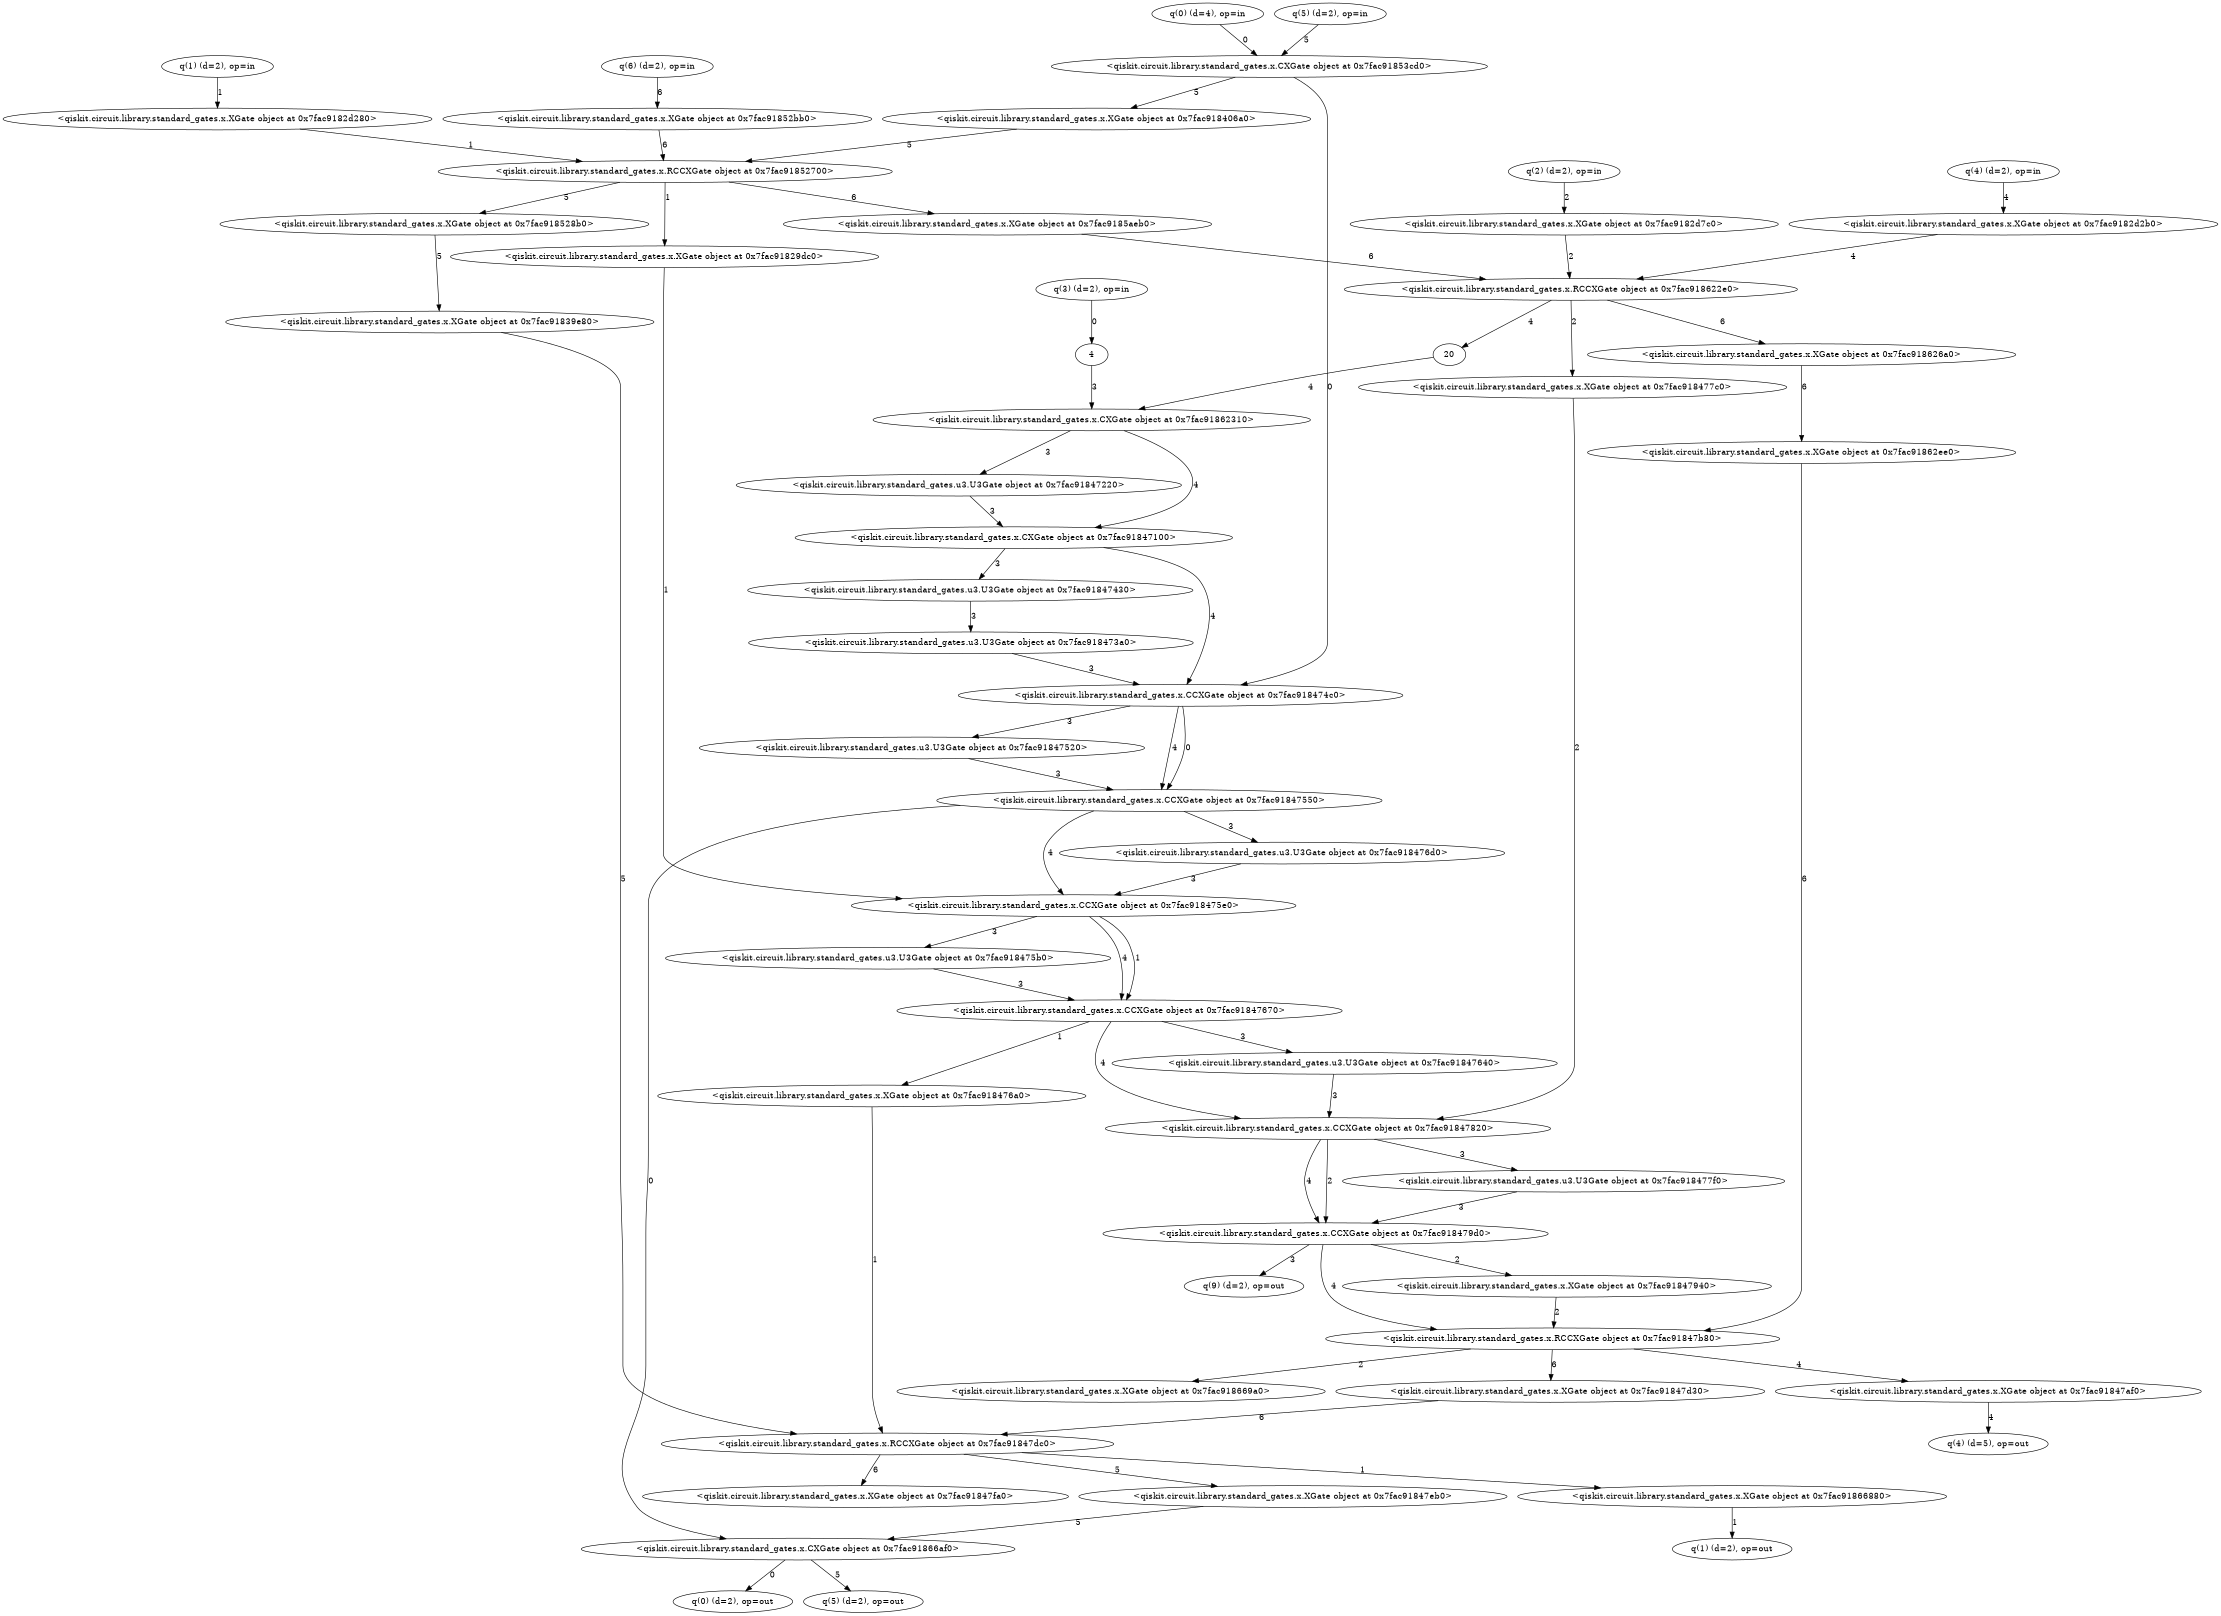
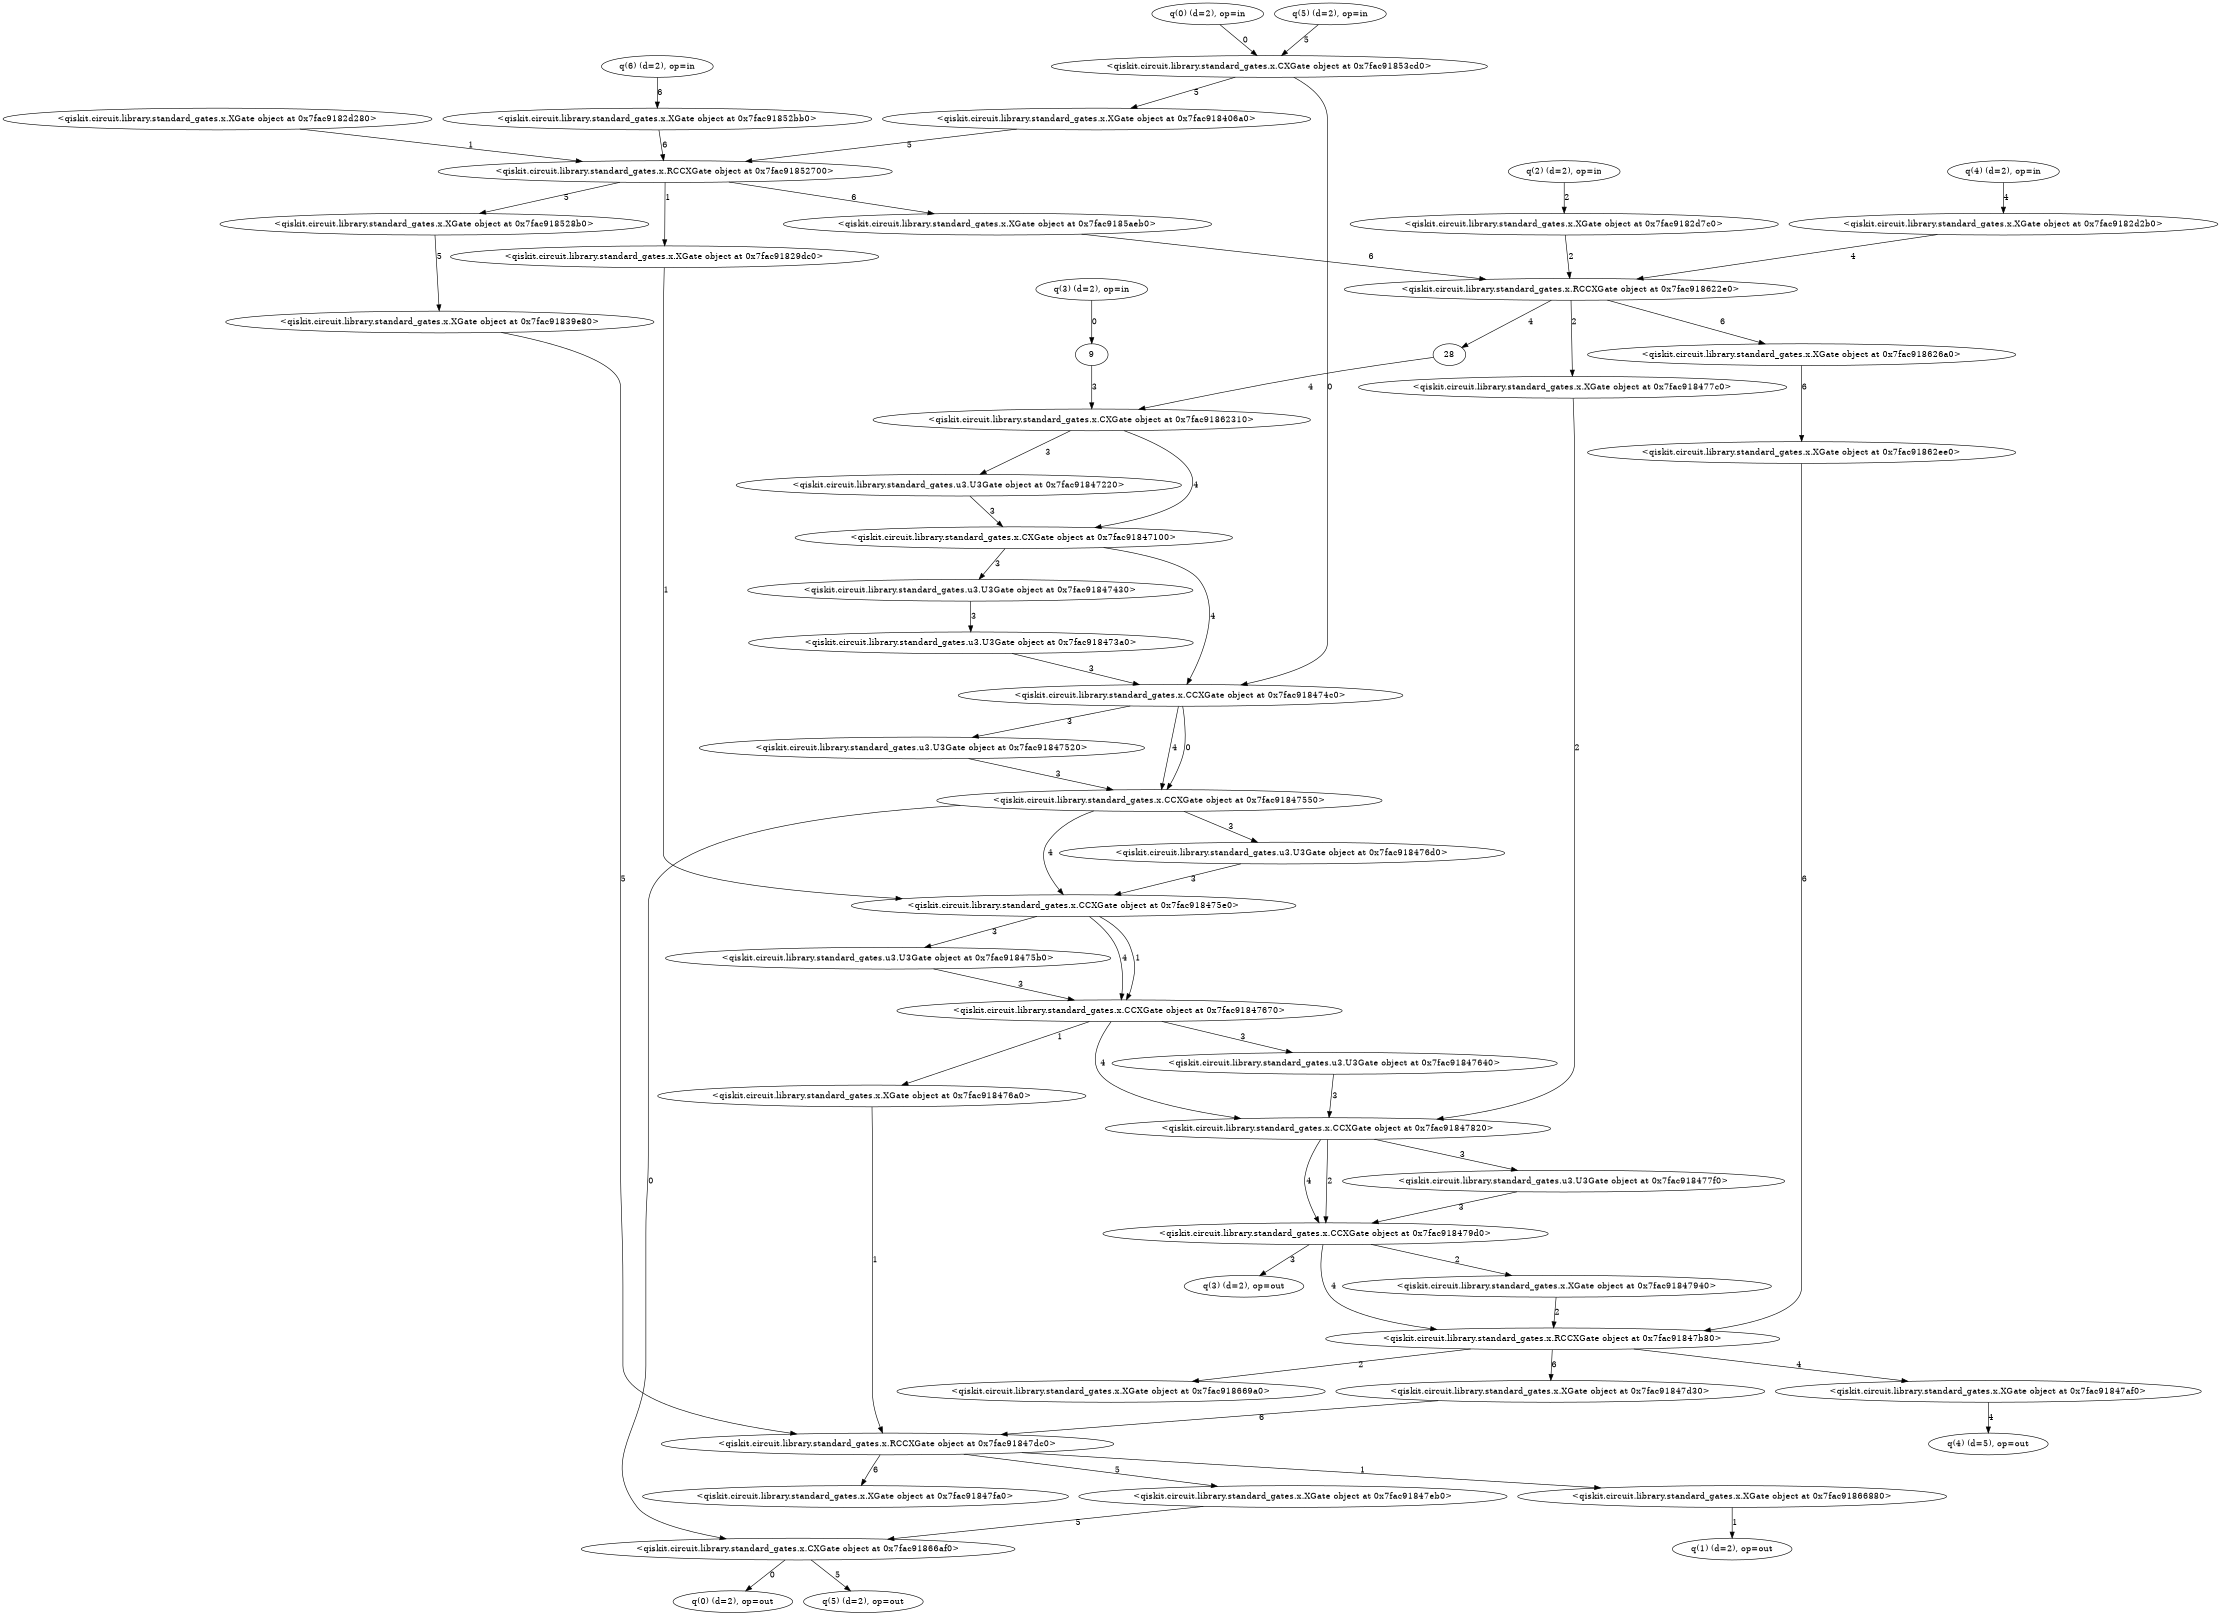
node "q(0) (d=4), op=in": label "q(0) (d=4), op=in" -> "q(0) (d=2), op=in"
node "q(1) (d=2), op=in": removed
node "4": label "4" -> "9"
node "20": label "20" -> "28"
node "q(9) (d=2), op=out": label "q(9) (d=2), op=out" -> "q(3) (d=2), op=out"
